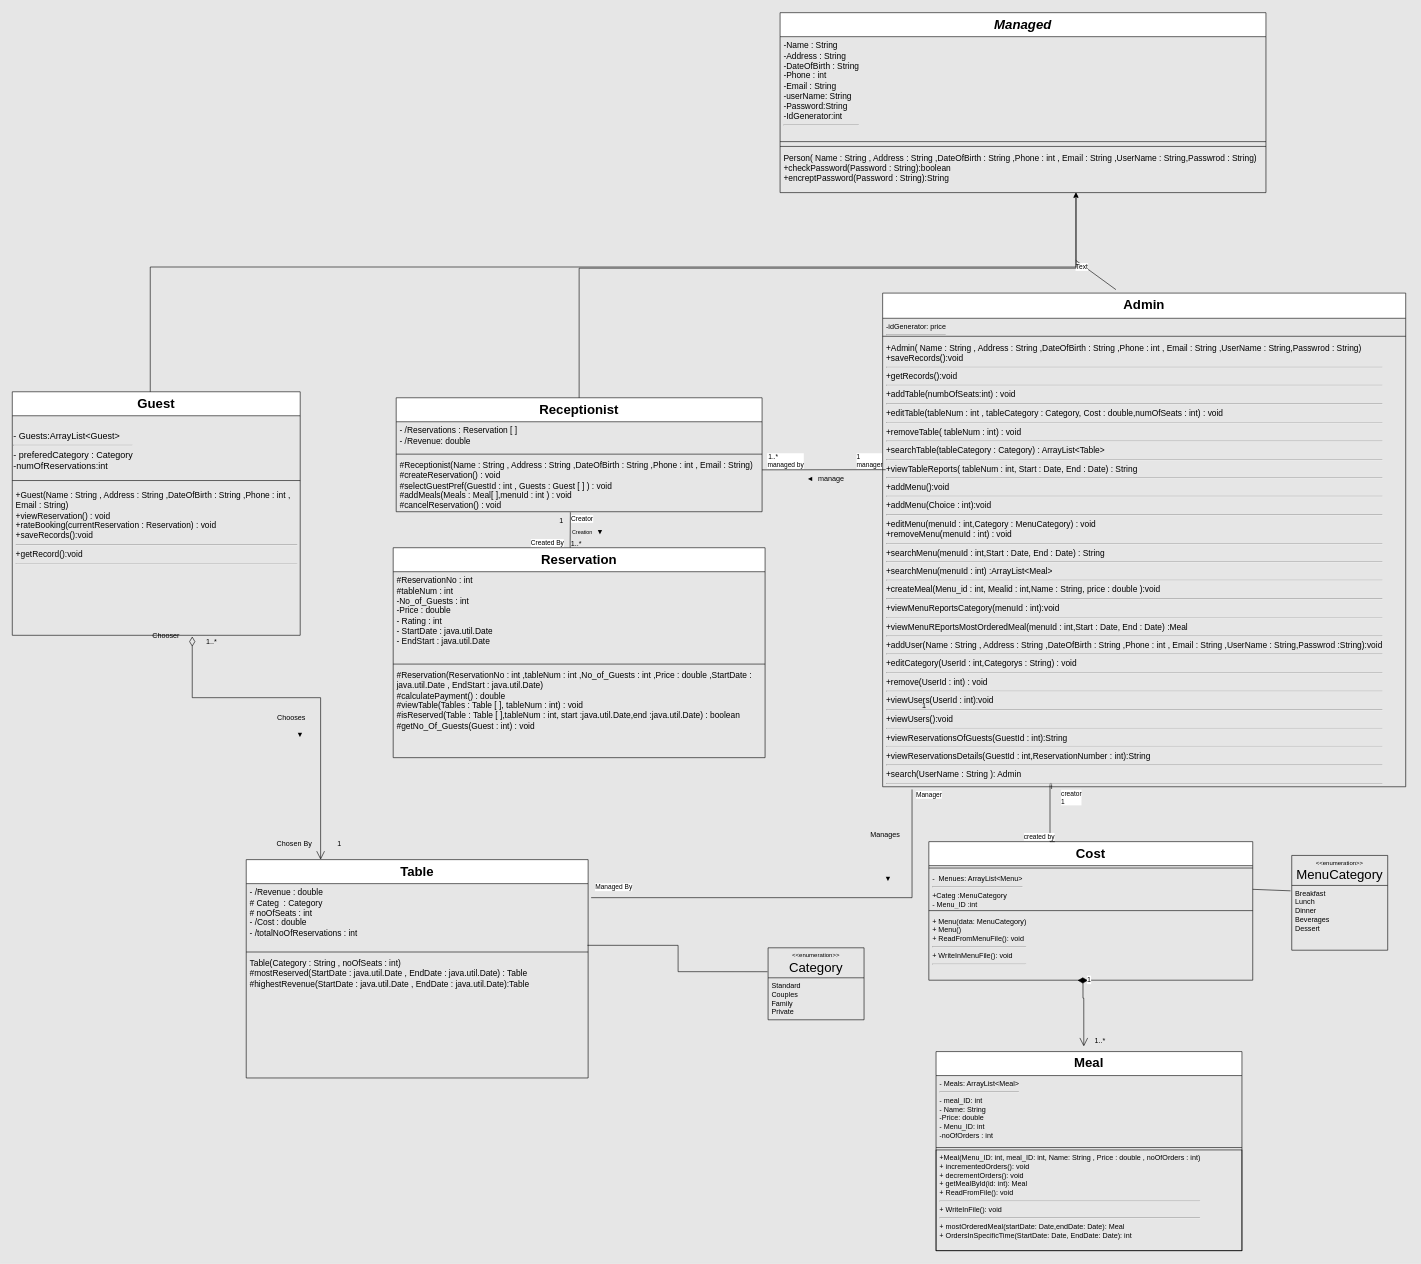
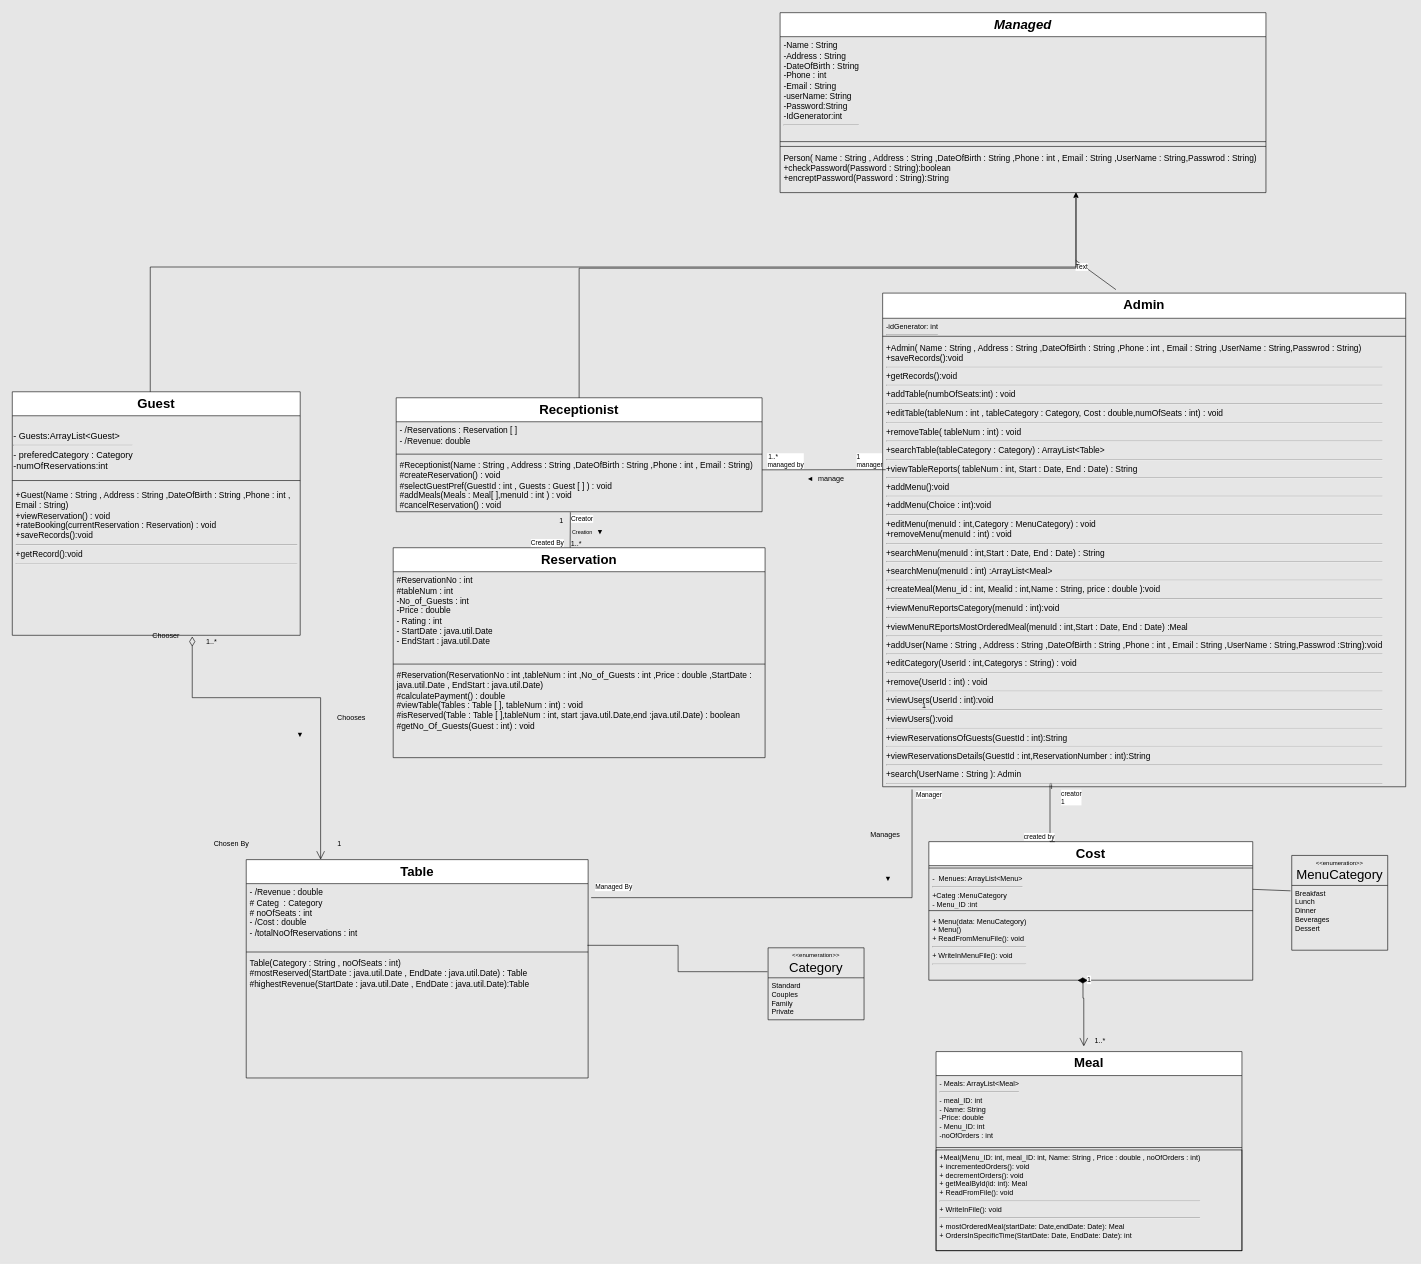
node "-idGenerator: price": label "-idGenerator: price" -> "-idGenerator: int"
node "Chooses": moved (291, 717) -> (351, 717)
node "Chosen By": moved (294, 843) -> (231, 843)
